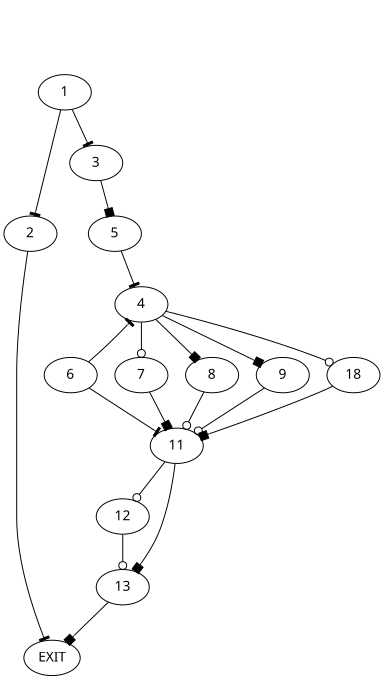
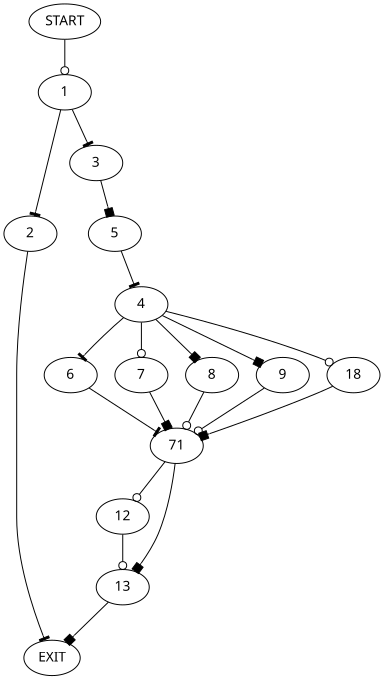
node "START": added
edge "6" -> "4": reversed
node "11": label "11" -> "71"
